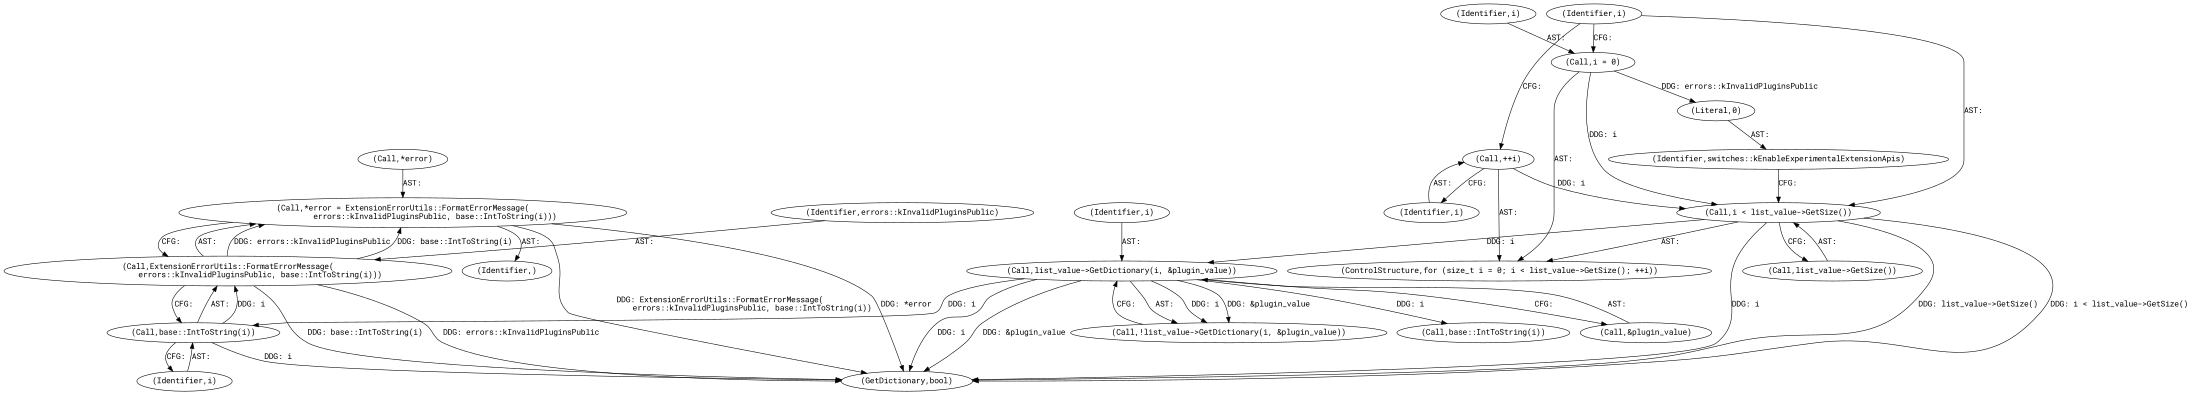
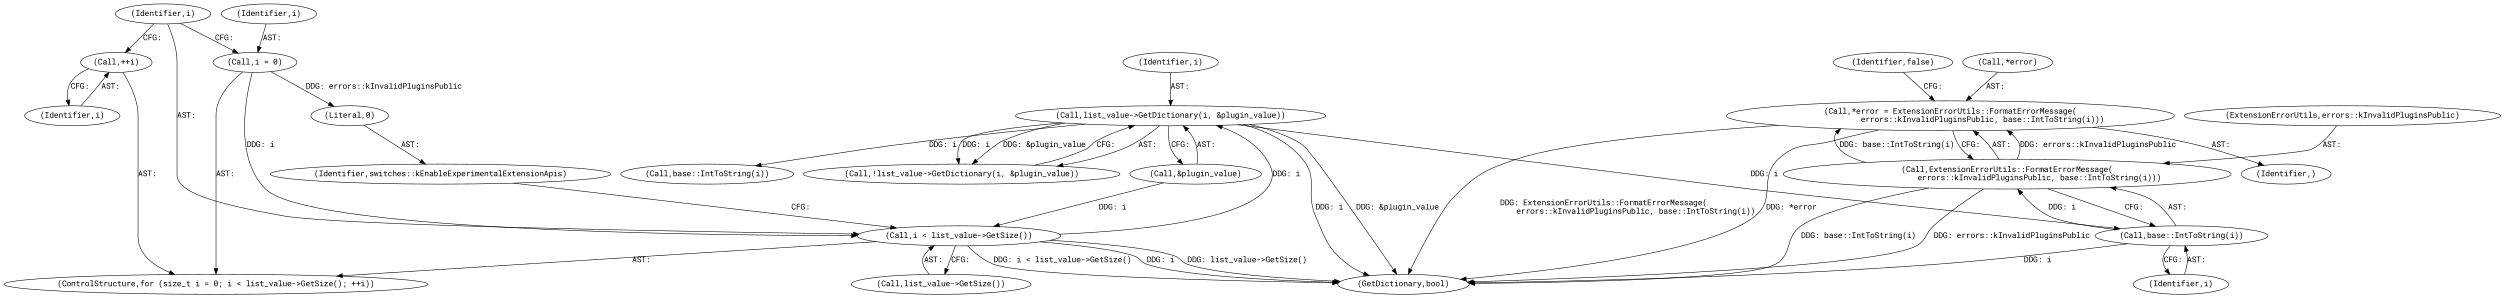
node "(Identifier,false)": added
edge "(Call,++i)" -> "(Call,i < list_value->GetSize())": now "(Call,&plugin_value)" -> "(Call,i < list_value->GetSize())"
node "(Identifier,errors::kInvalidPluginsPublic)": label "(Identifier,errors::kInvalidPluginsPublic)" -> "(ExtensionErrorUtils,errors::kInvalidPluginsPublic)"
